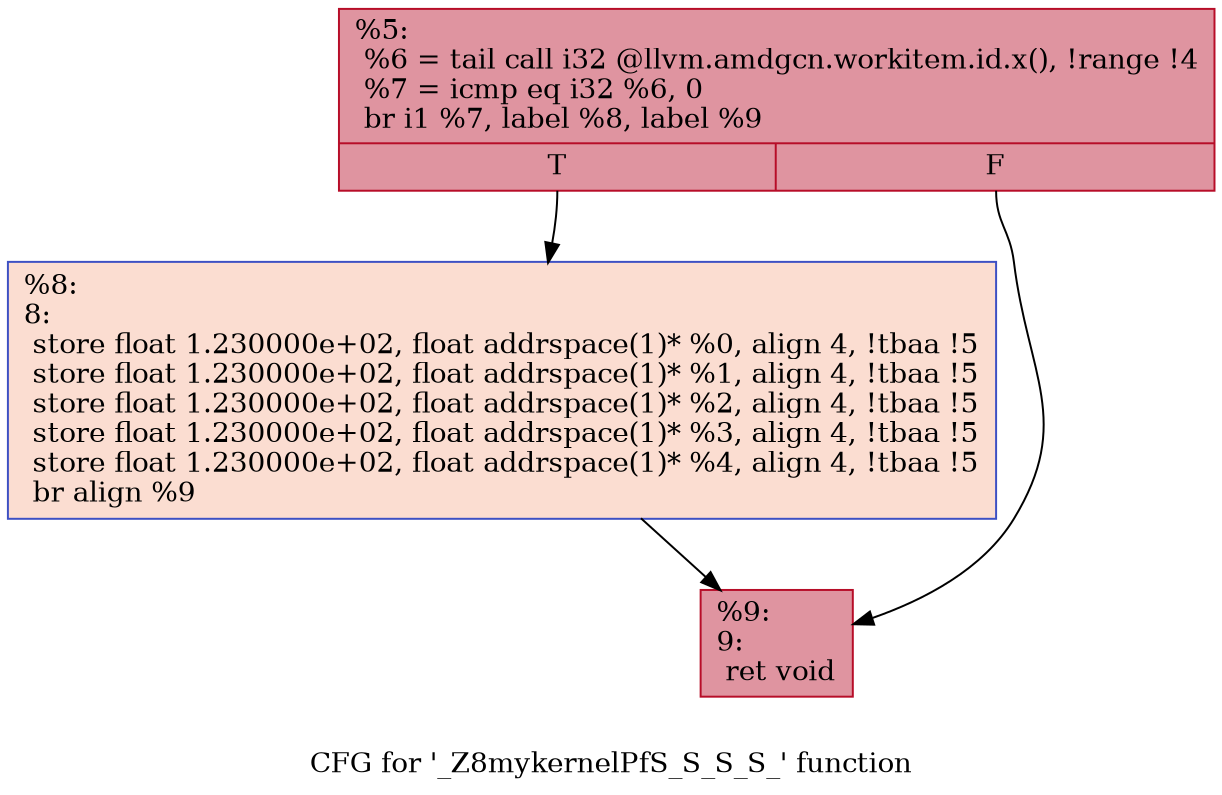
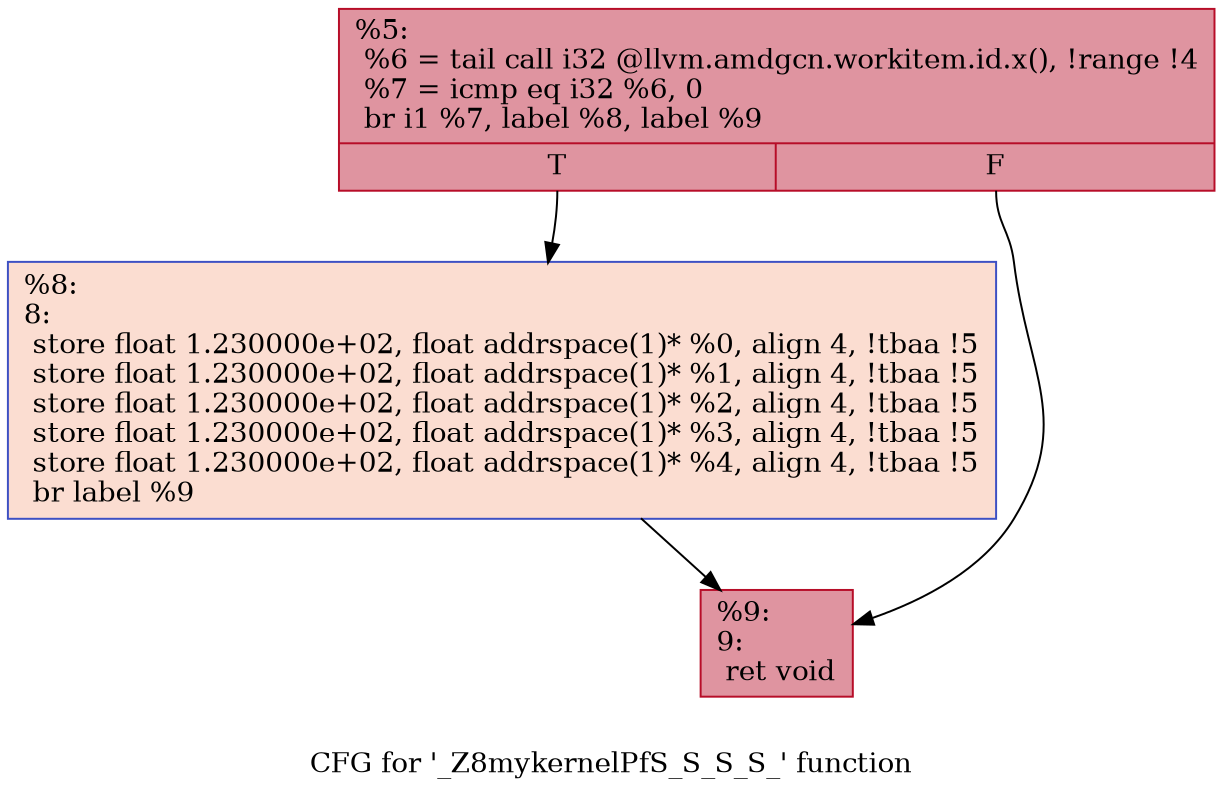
node "%8:": text "br align %9" -> "br label %9"
